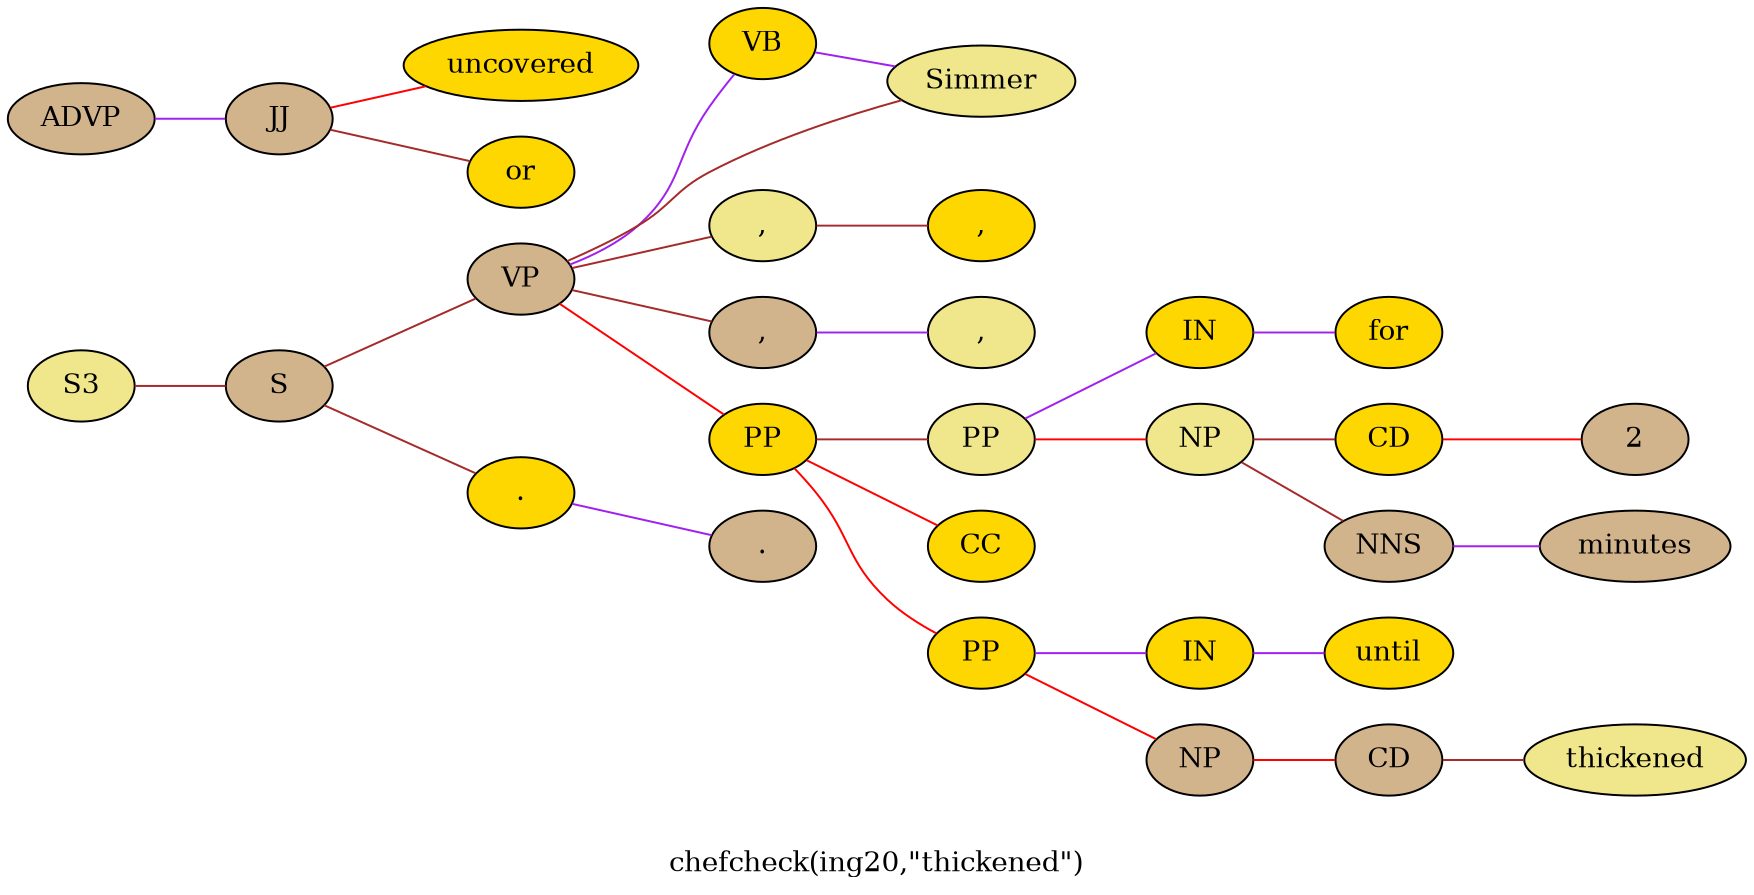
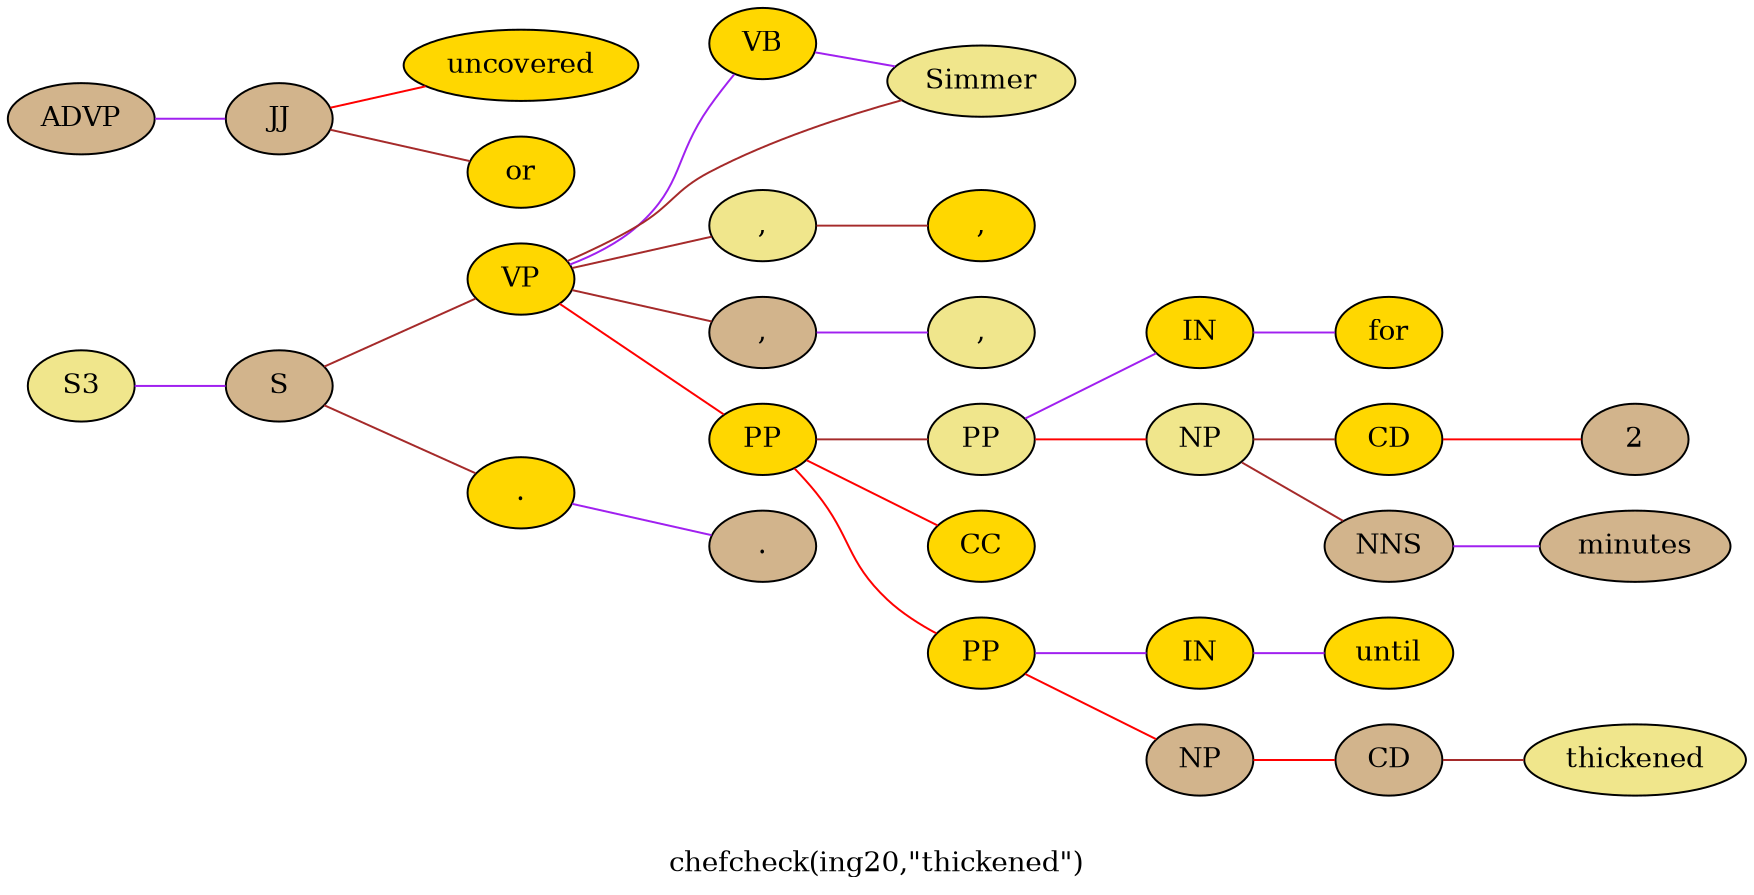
node "VP": fillcolor tan -> gold
edge "S3" -- "S": color brown -> purple
